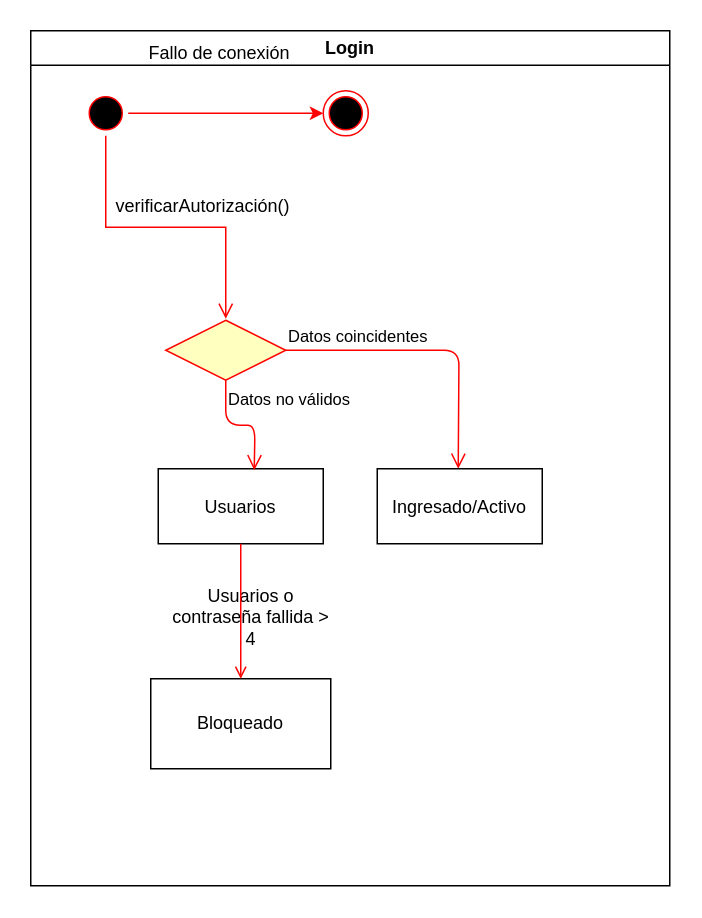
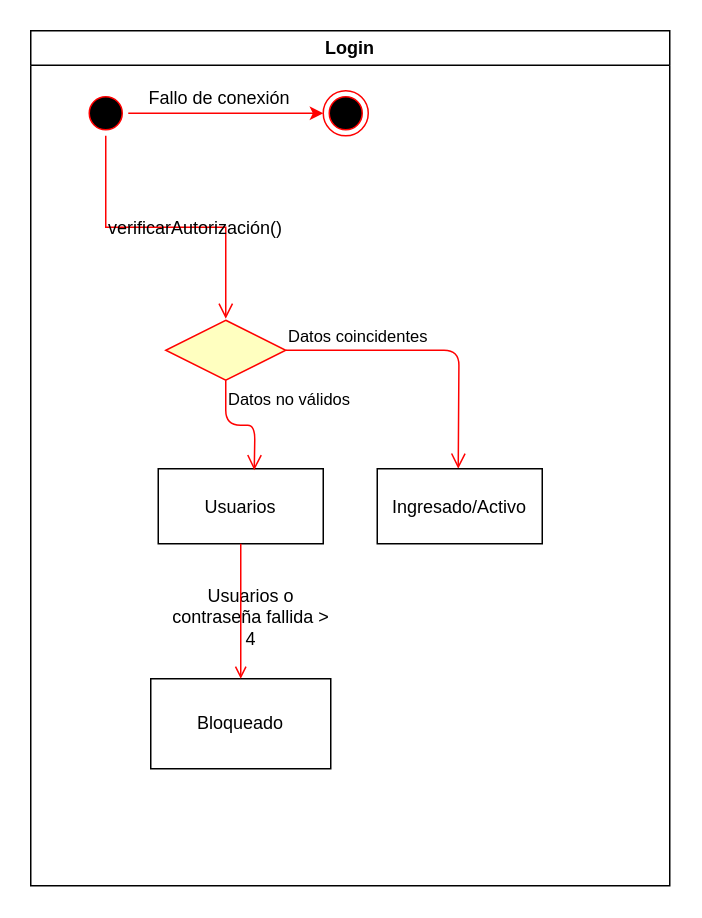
node "Fallo de conexión": moved (220, 53) -> (220, 98)
node "verificarAutorización()": moved (211, 206) -> (203, 229)
